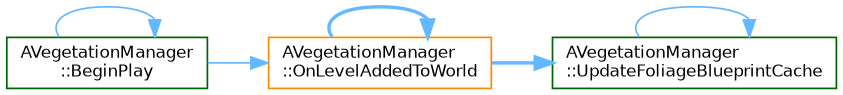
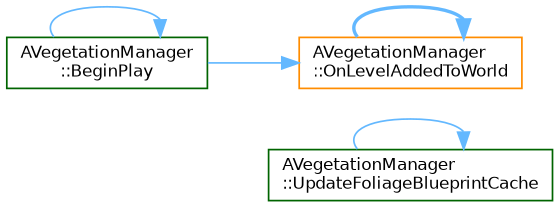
edge "AVegetationManager ::OnLevelAddedToWorld" -> "AVegetationManager ::UpdateFoliageBlueprintCache": removed
